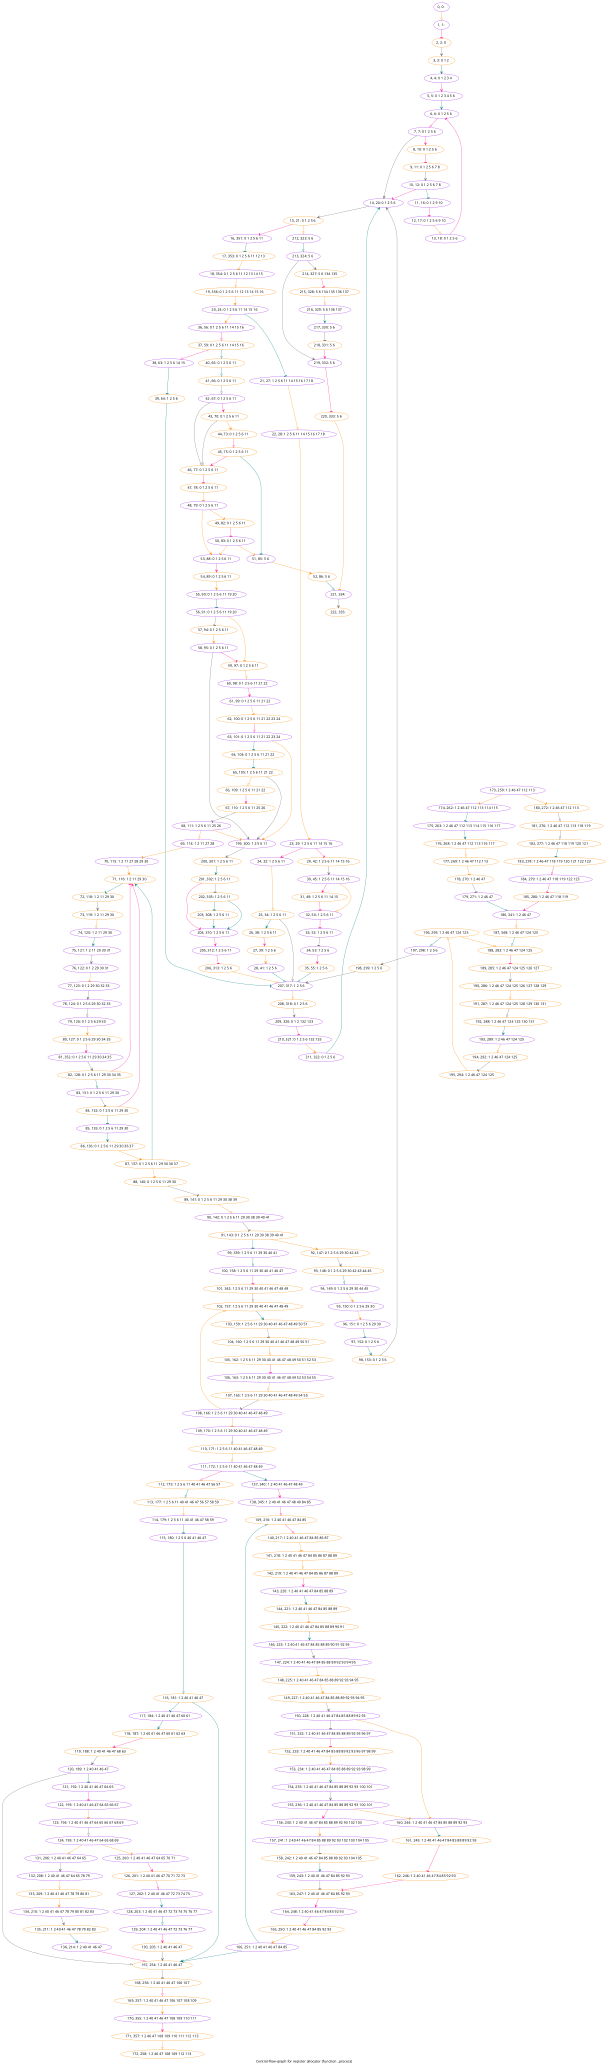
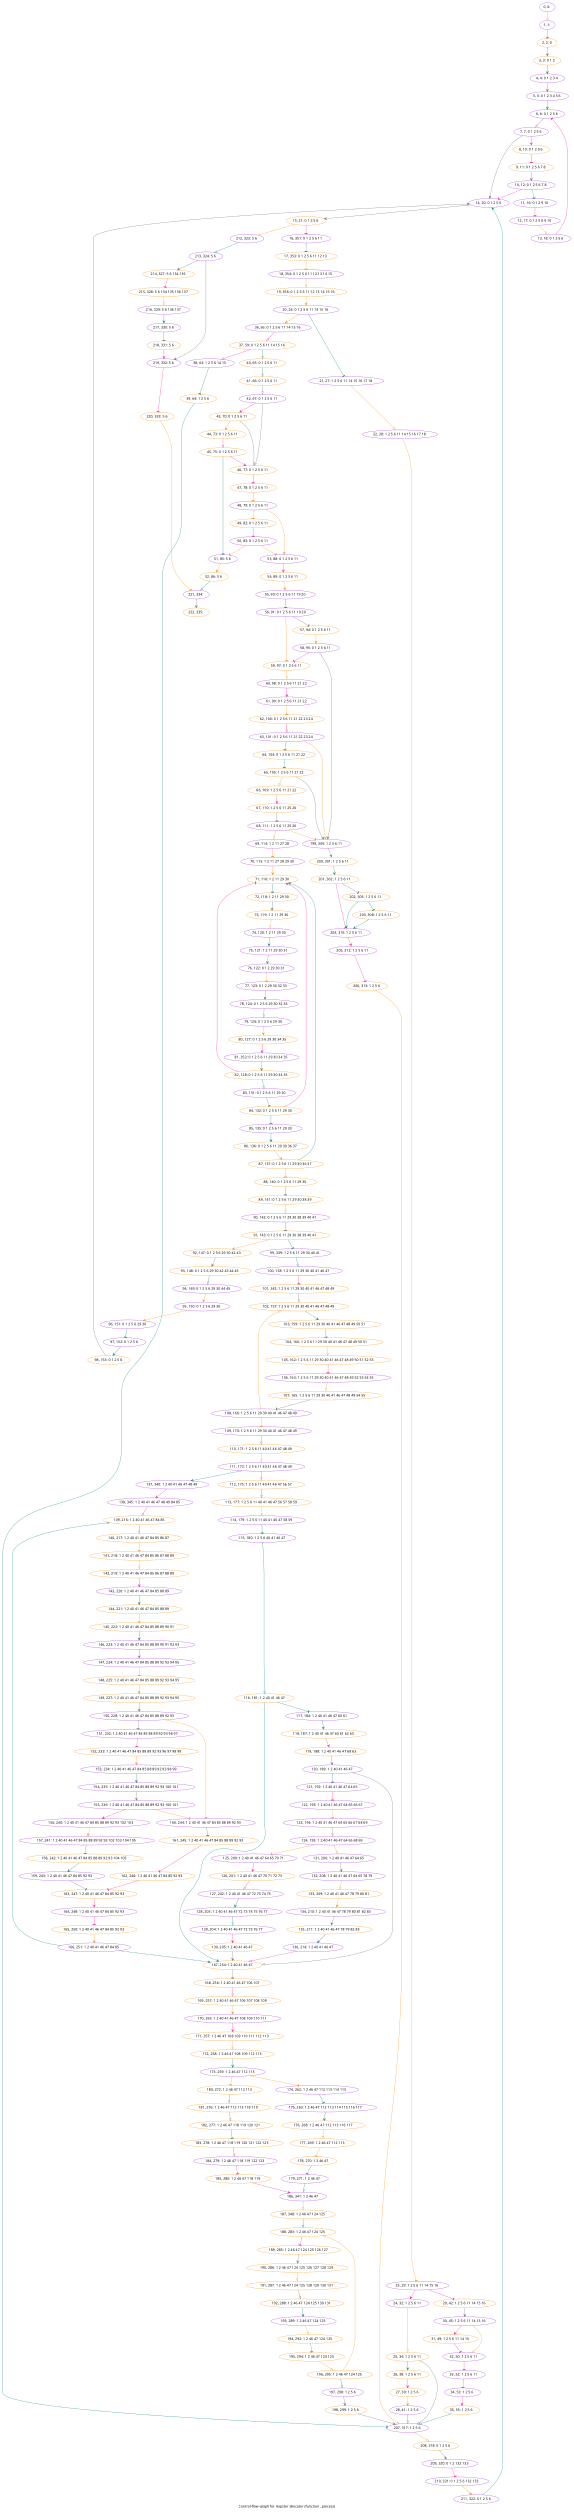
edge "172, 258: 1 2 46 47 108 109 112 113" -> "173, 259: 1 2 46 47 112 113": added
